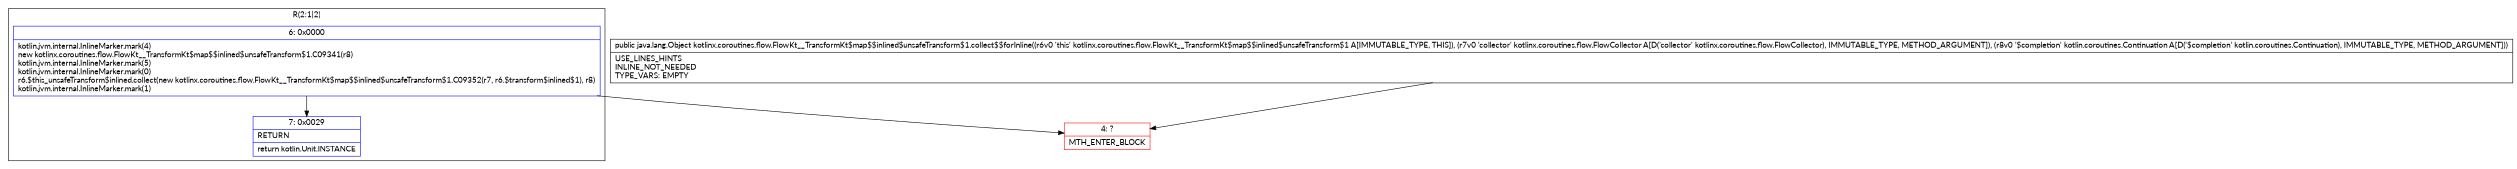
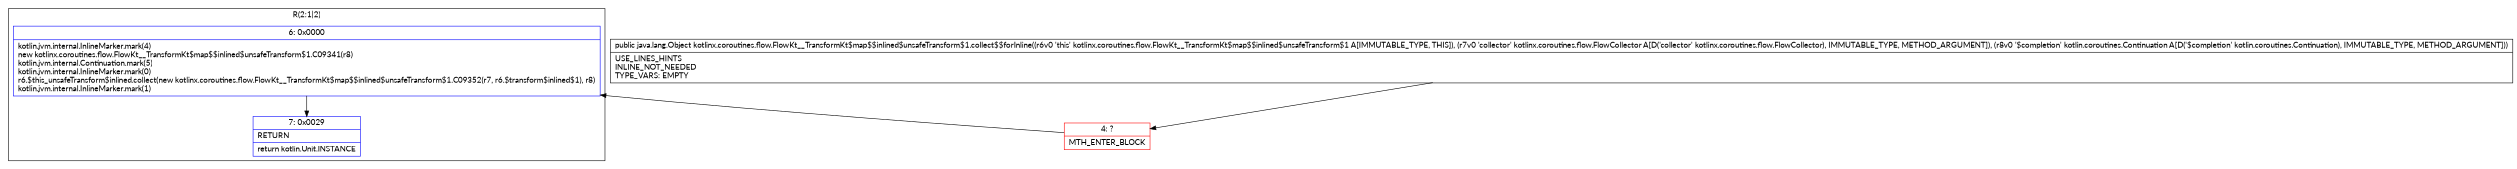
node "6: 0x0000": text "kotlin.jvm.internal.InlineMarker.mark(5)" -> "kotlin.jvm.internal.Continuation.mark(5)"
edge "6: 0x0000" -> "4: ?": reversed
